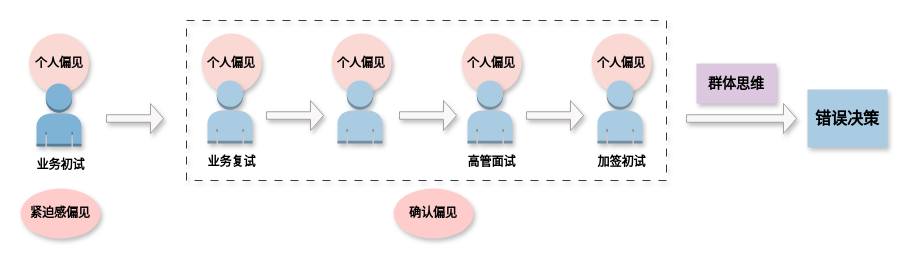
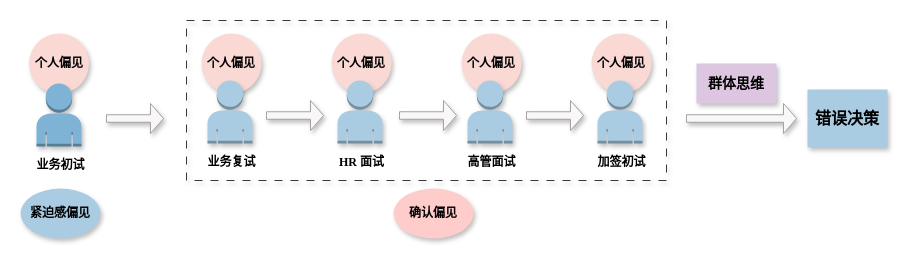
node "HR 面试": added
node "紧迫感偏见": fillcolor #ffcccc -> #a9cce3
